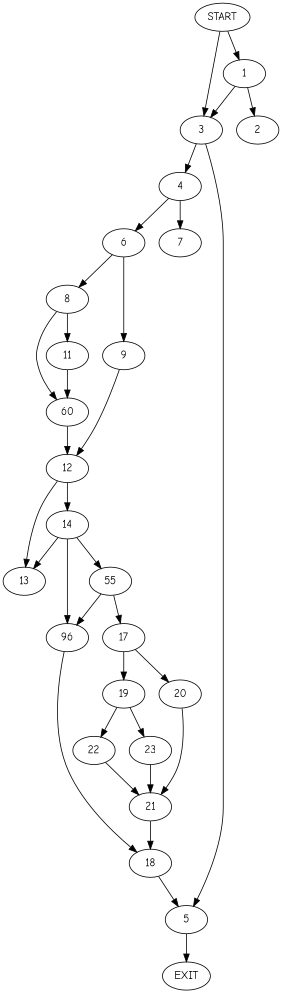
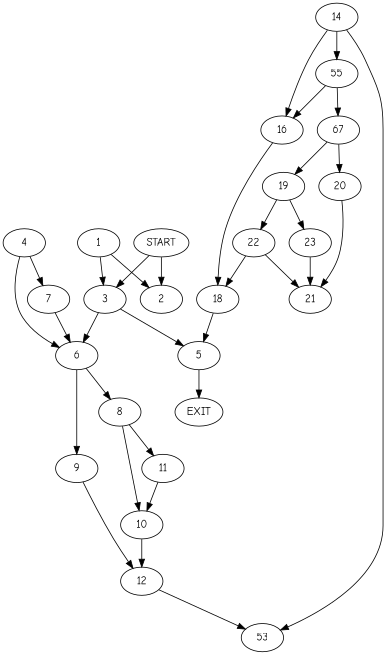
edge "START" -> "1": now "START" -> "2"
edge "3" -> "4": now "3" -> "6"
edge "7" -> "6": added
node "60": label "60" -> "10"
edge "12" -> "14": removed
node "13": label "13" -> "53"
node "96": label "96" -> "16"
node "17": label "17" -> "67"
edge "21" -> "18": now "22" -> "18"
